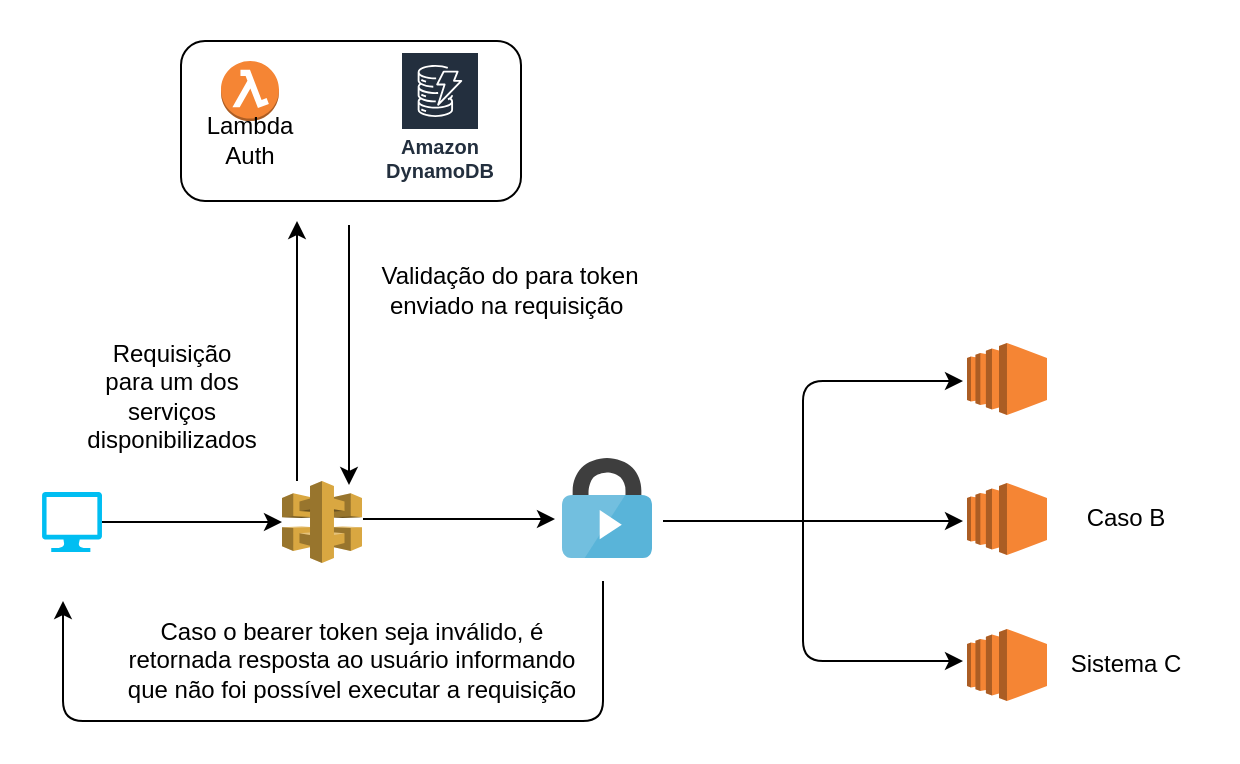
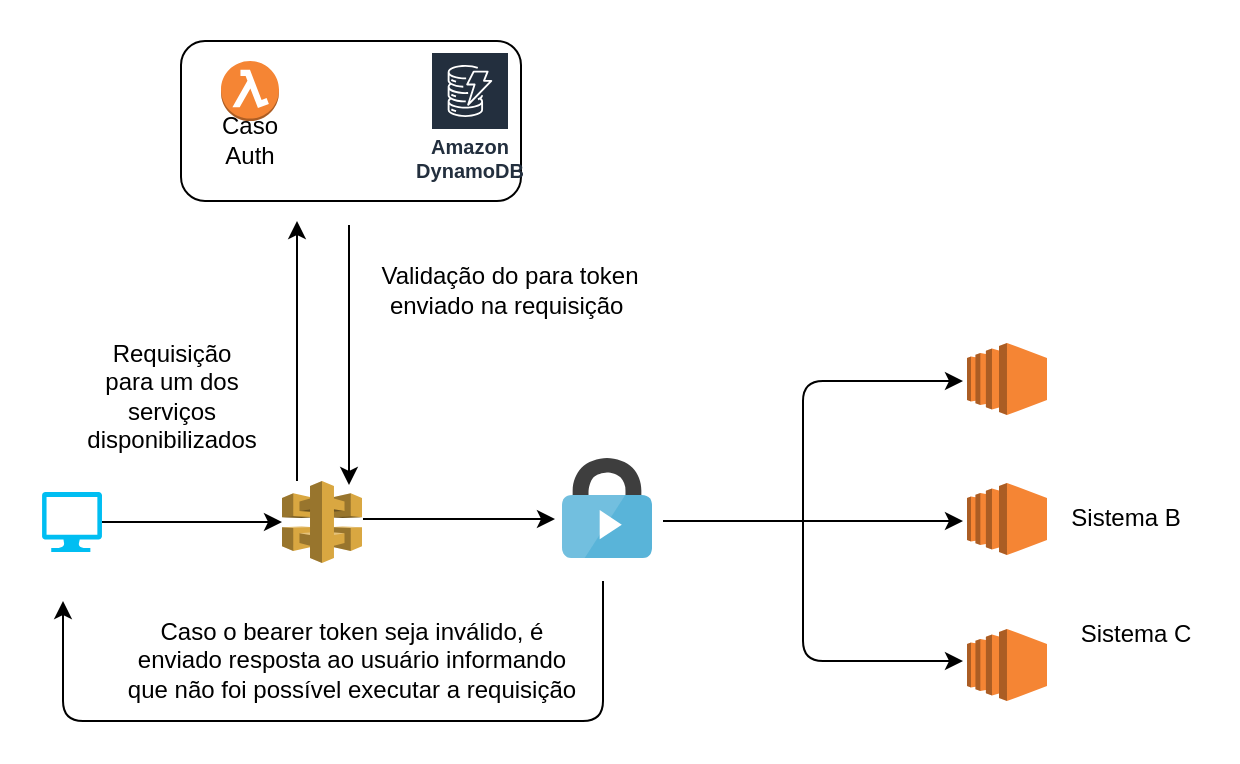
node "Amazon DynamoDB": moved (440, 121) -> (470, 121)
node "Lambda Auth": label "Lambda Auth" -> "Caso Auth"
node "Caso B": label "Caso B" -> "Sistema B"
node "Caso o bearer token seja inválido, é retornada resposta ao usuário informando que não foi possível executar a requisição": label "Caso o bearer token seja inválido, é retornada resposta ao usuário informando que não foi possível executar a requisição" -> "Caso o bearer token seja inválido, é enviado resposta ao usuário informando que não foi possível executar a requisição"
node "Sistema C": moved (1127, 665) -> (1137, 635)
